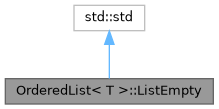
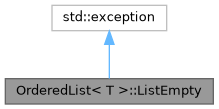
node "std::std": label "std::std" -> "std::exception"
